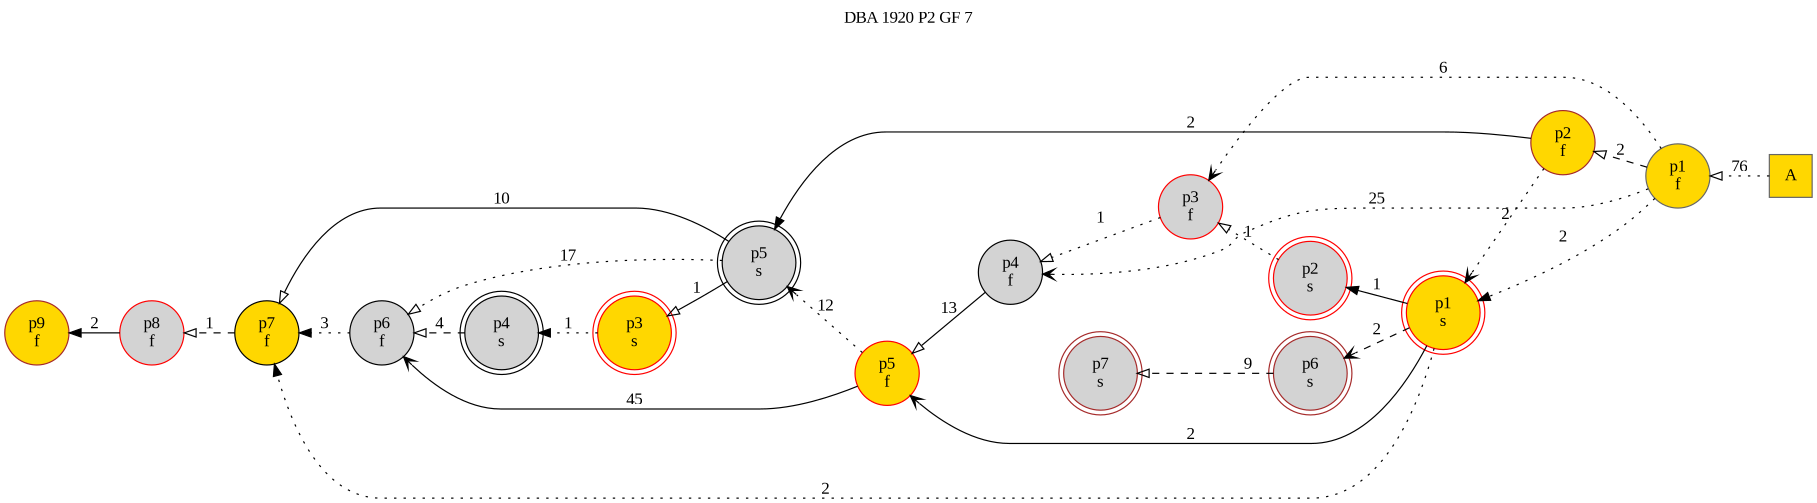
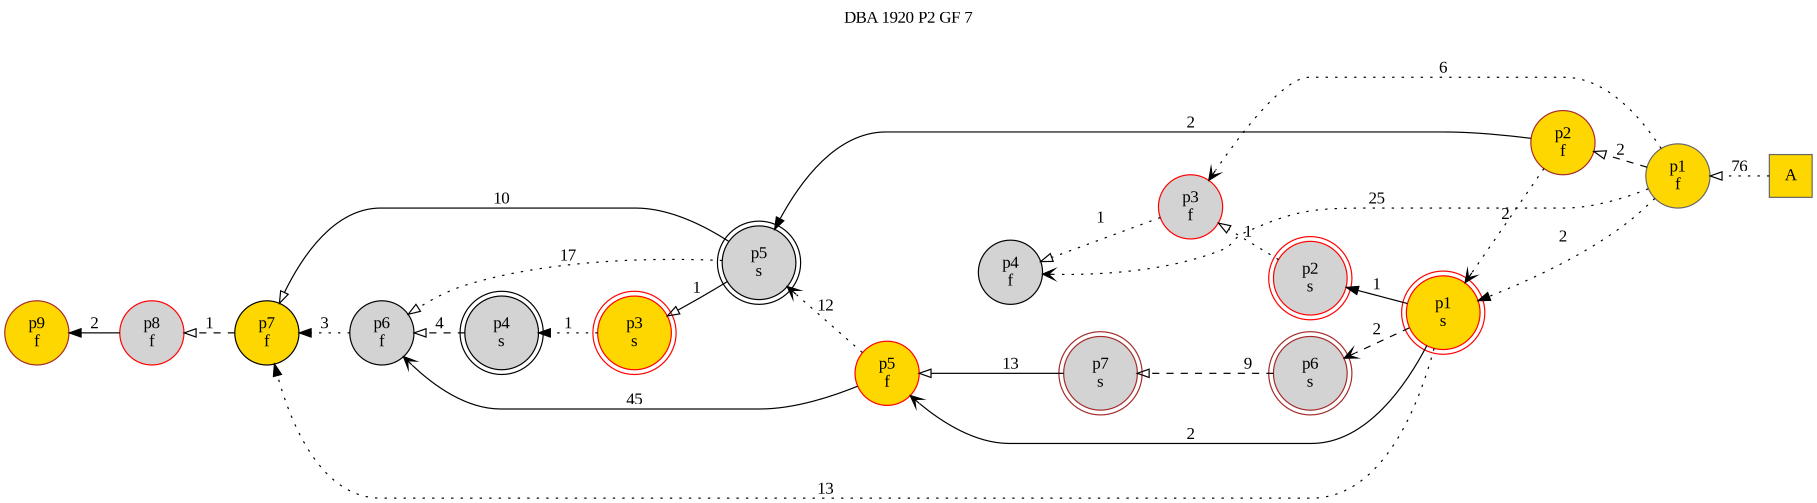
edge "p4 f" -> "p5 f": now "p7 s" -> "p5 f"
edge "p1 s" -> "p7 f": label "2" -> "13"
